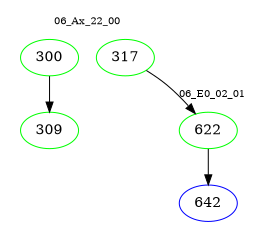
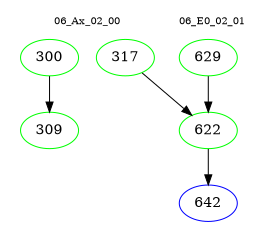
cluster "06_Ax_22_00": label "06_Ax_22_00" -> "06_Ax_02_00"
node "629": added
